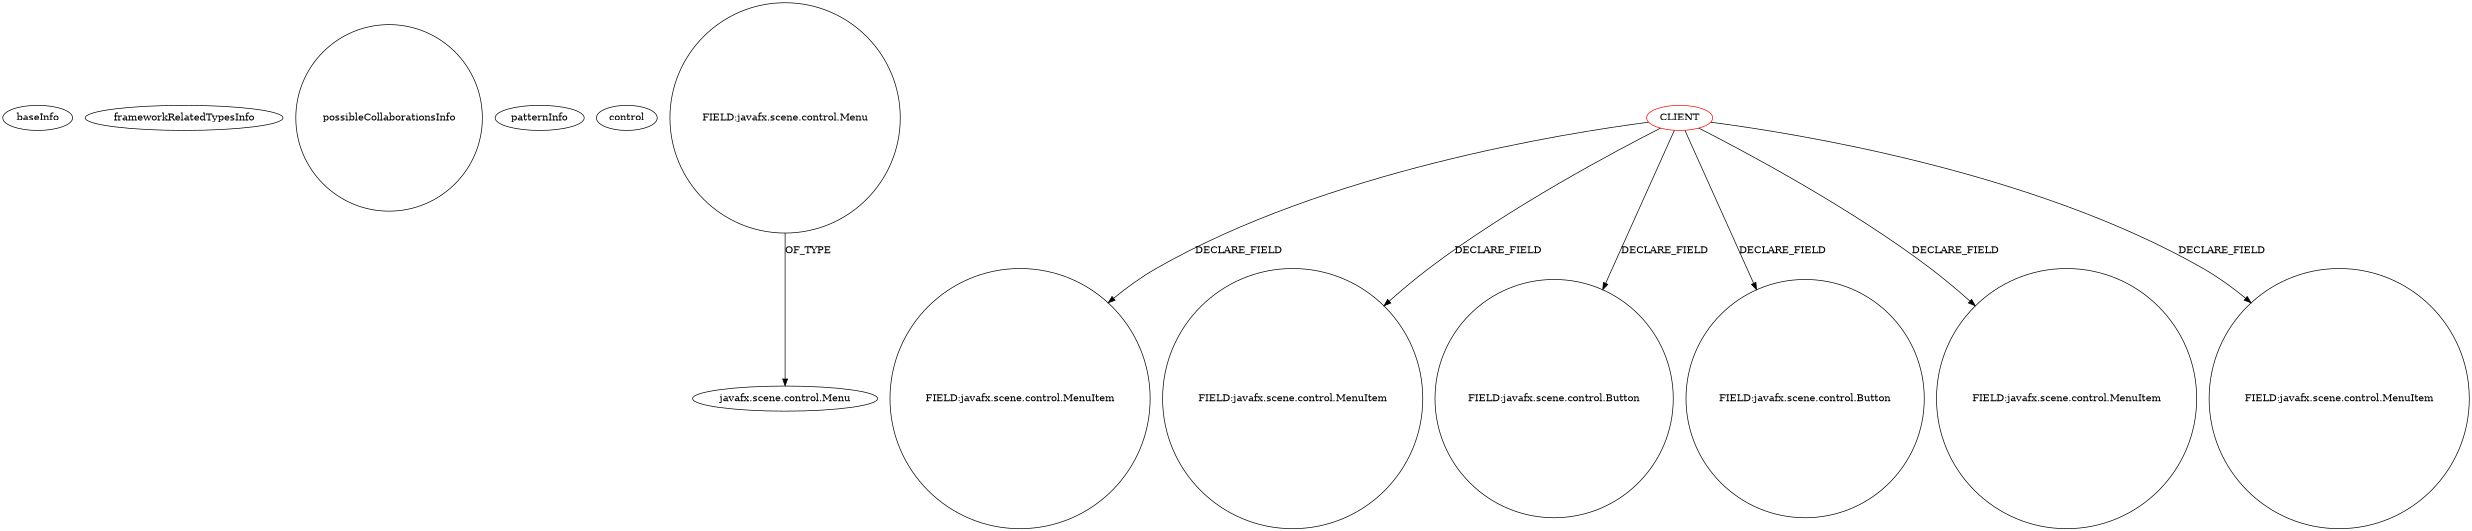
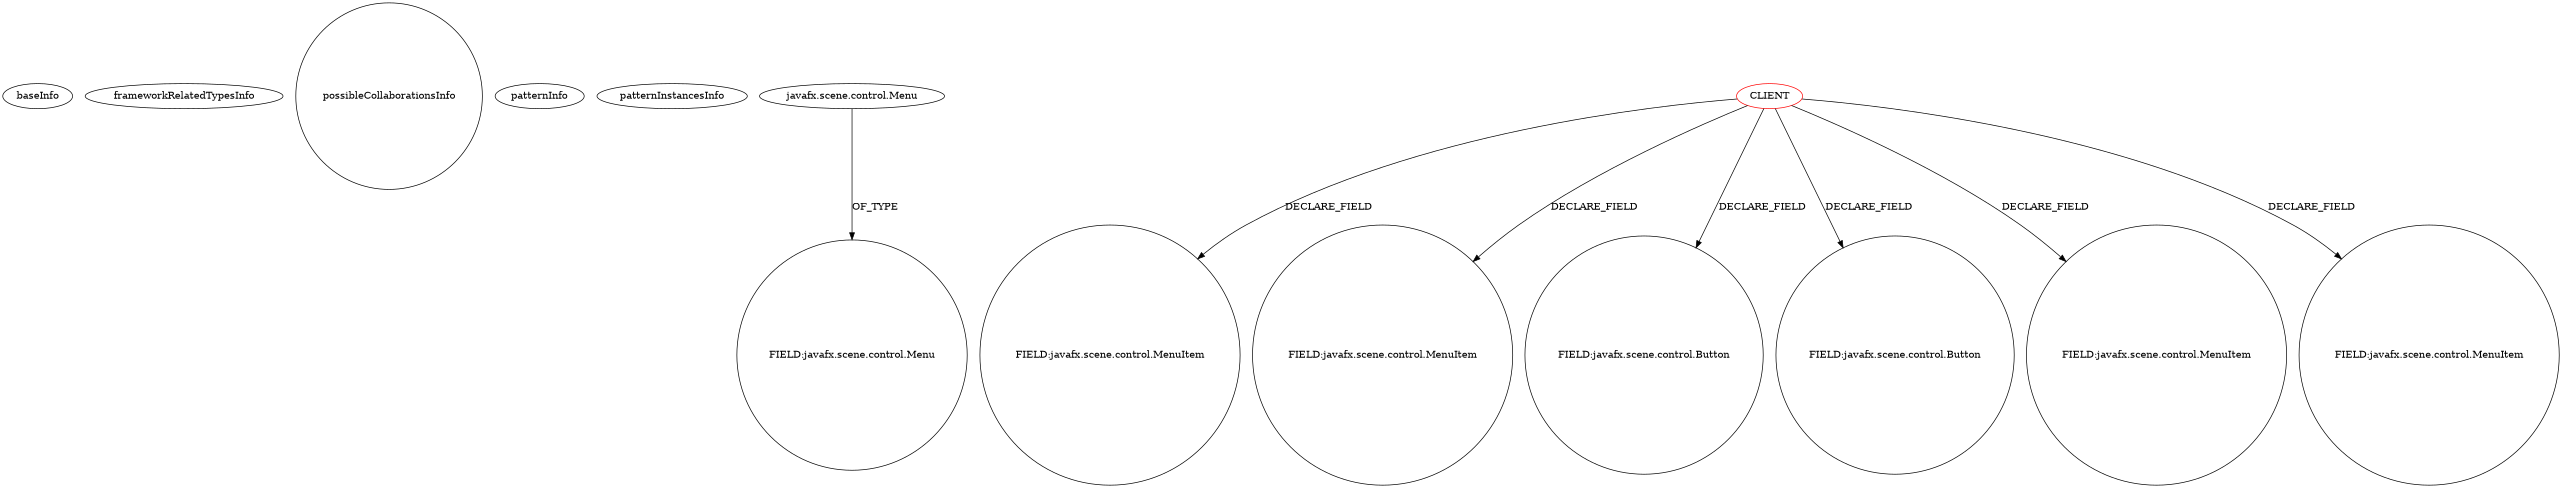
node "control": label "control" -> "patternInstancesInfo"
edge "FIELD:javafx.scene.control.Menu" -> "javafx.scene.control.Menu": reversed
